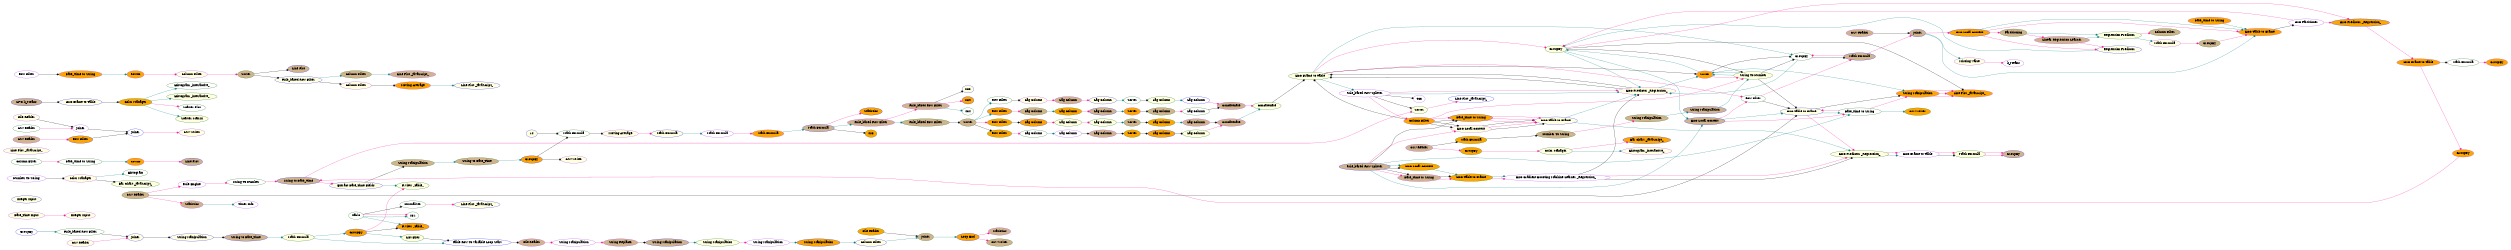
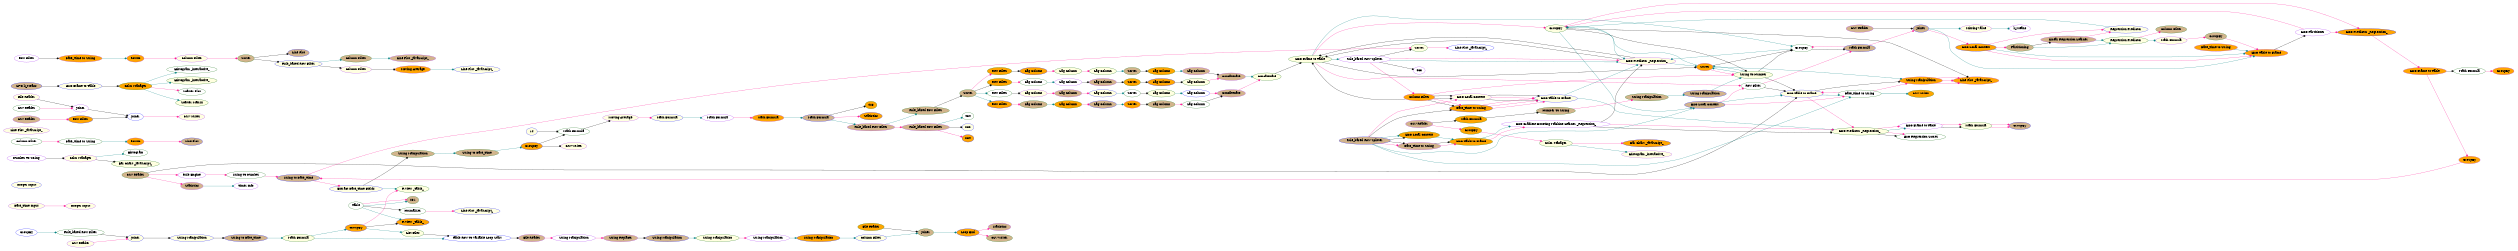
edge "Partitioning" -> "Linear Regression Learner": color deeppink -> black
edge "Missing Value" -> "k_Means": color deeppink -> teal
node "H2O Regression Scorer": added
edge "Table" -> "Normalizer": arrowhead diamond -> dot
node "281": fillcolor white -> tan
